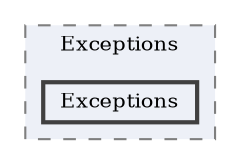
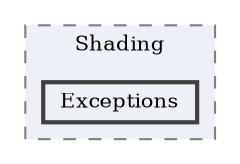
cluster "Exceptions": label "Exceptions" -> "Shading"
